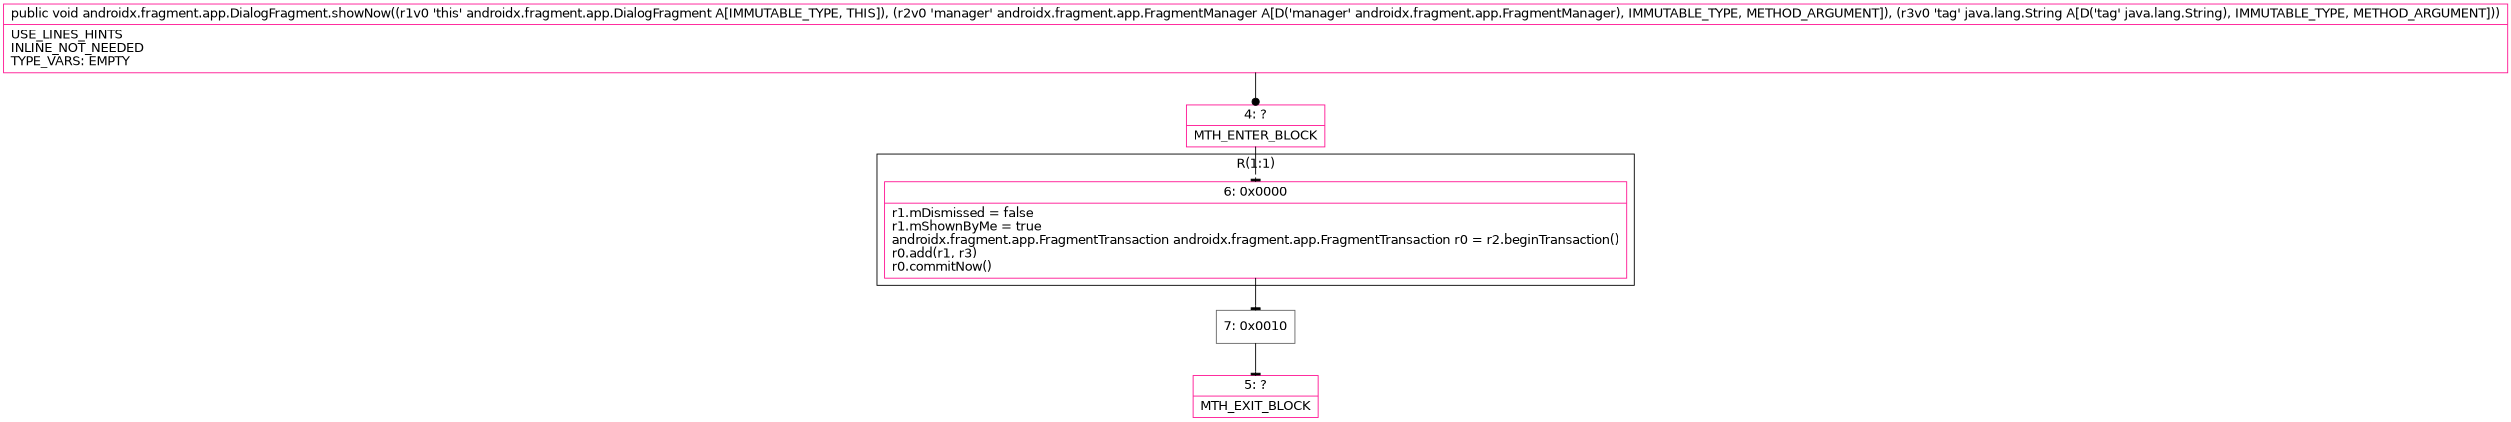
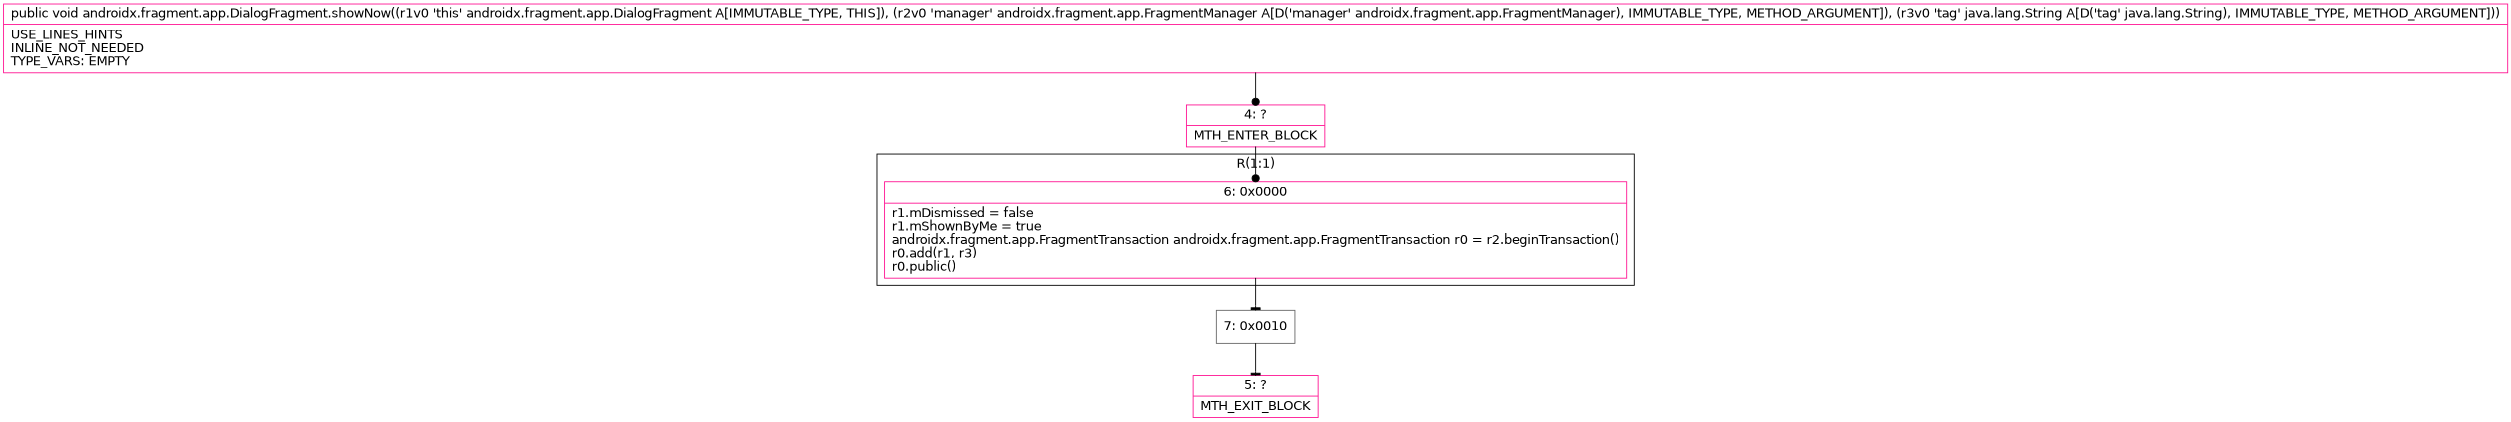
edge "4: ?" -> "6: 0x0000": arrowhead tee -> dot
node "6: 0x0000": text "r0.commitNow()" -> "r0.public()"
